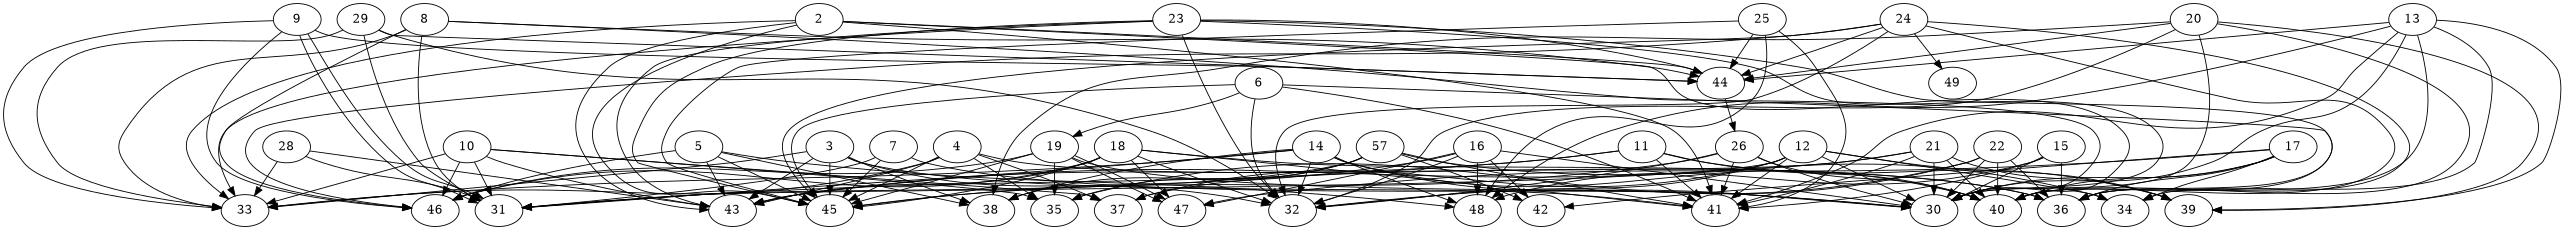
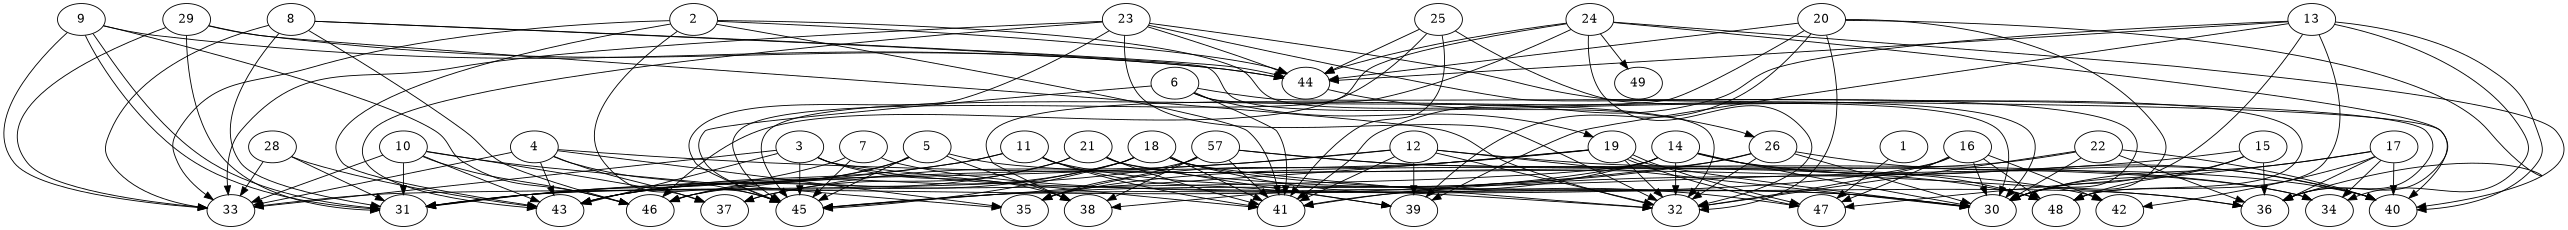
node "1": added
edge "19" -> "32": added
edge "21" -> "40": removed
